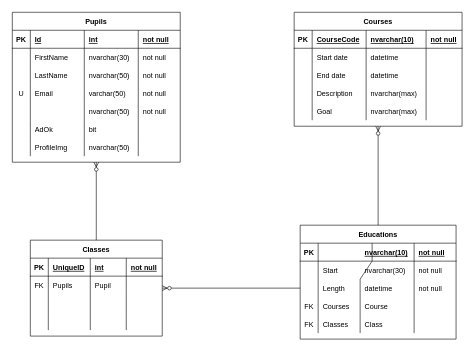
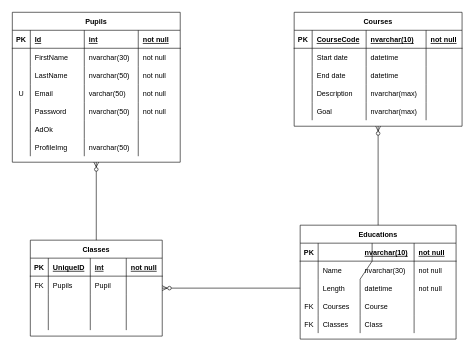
node "Password": added
node "bit": removed
node "Start": label "Start" -> "Name"
